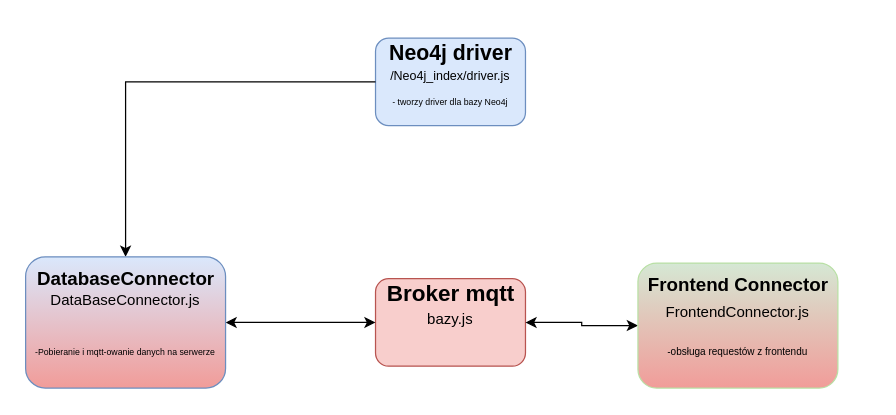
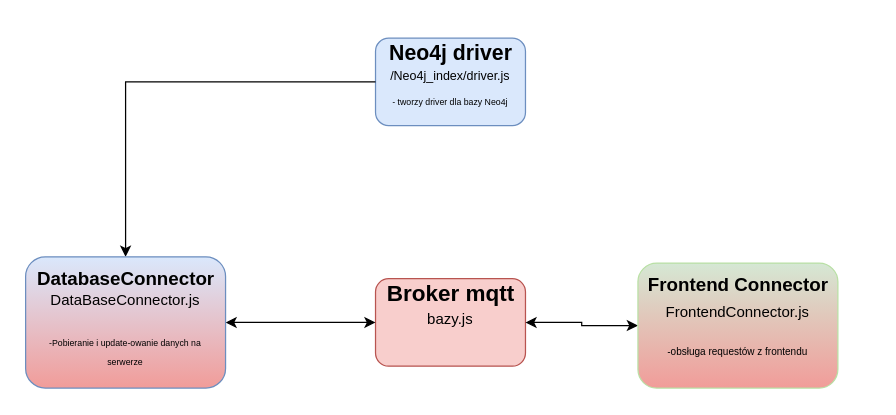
node "-Pobieranie i mqtt-owanie danych na serwerze": label "-Pobieranie i mqtt-owanie danych na serwerze" -> "-Pobieranie i update-owanie danych na serwerze"
